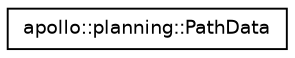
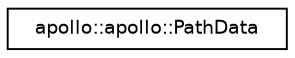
node "apollo::planning::PathData": label "apollo::planning::PathData" -> "apollo::apollo::PathData"
